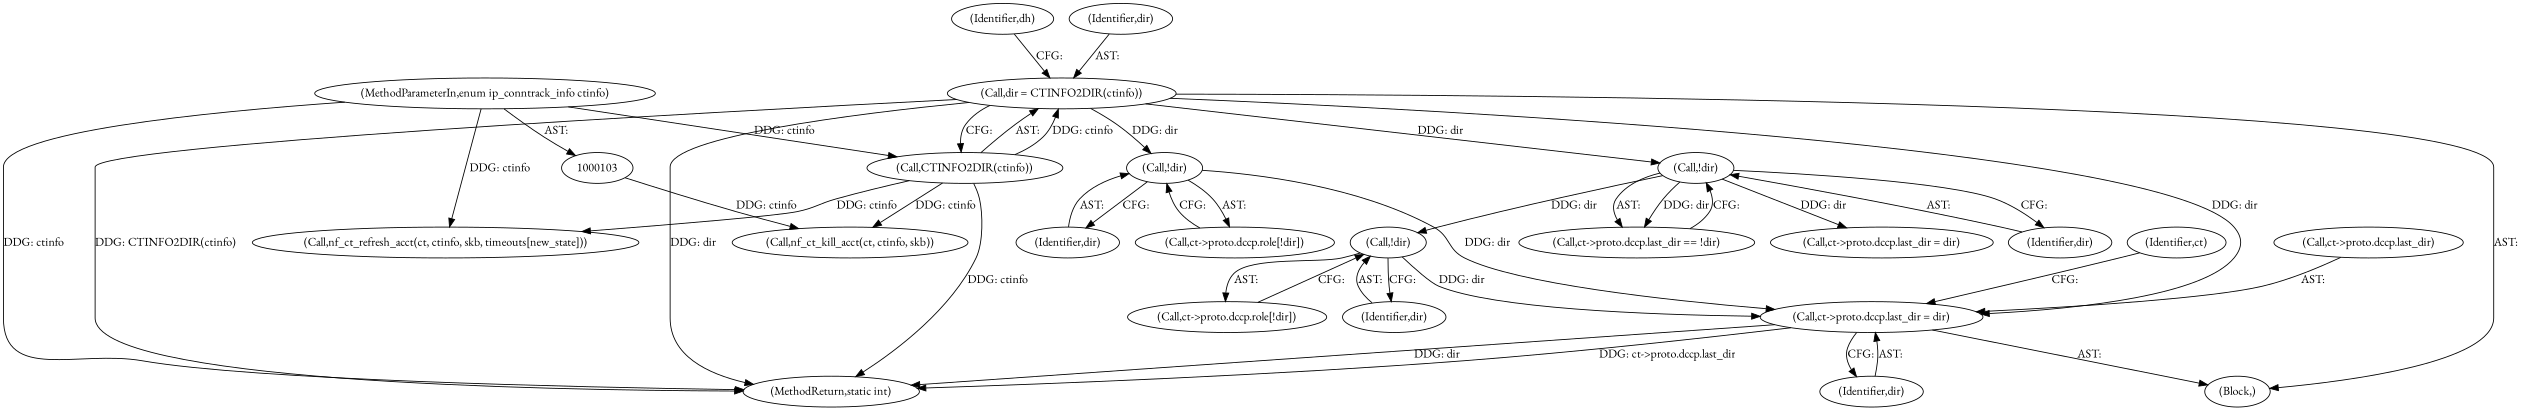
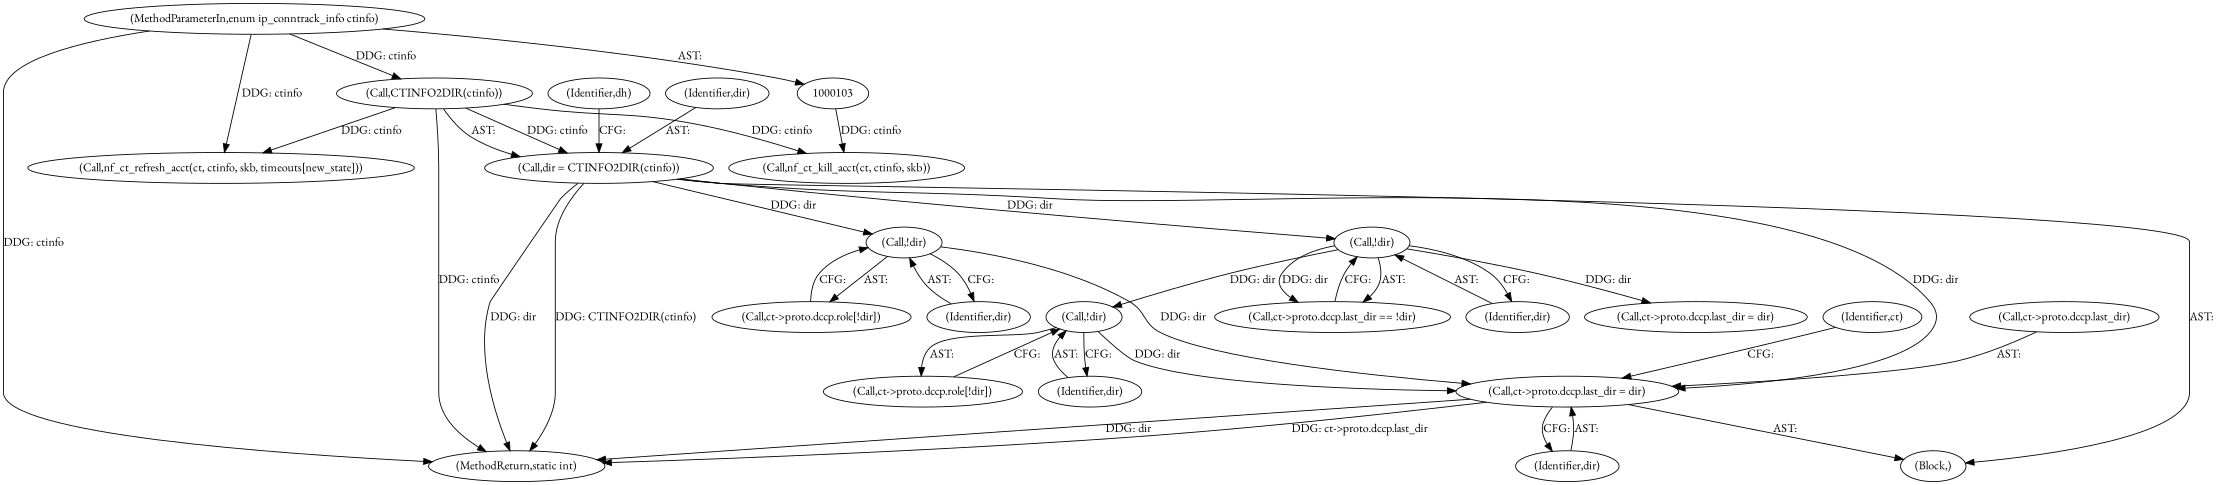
edge "(Call,dir = CTINFO2DIR(ctinfo))" -> "(Call,CTINFO2DIR(ctinfo))": removed, label "CFG:"
